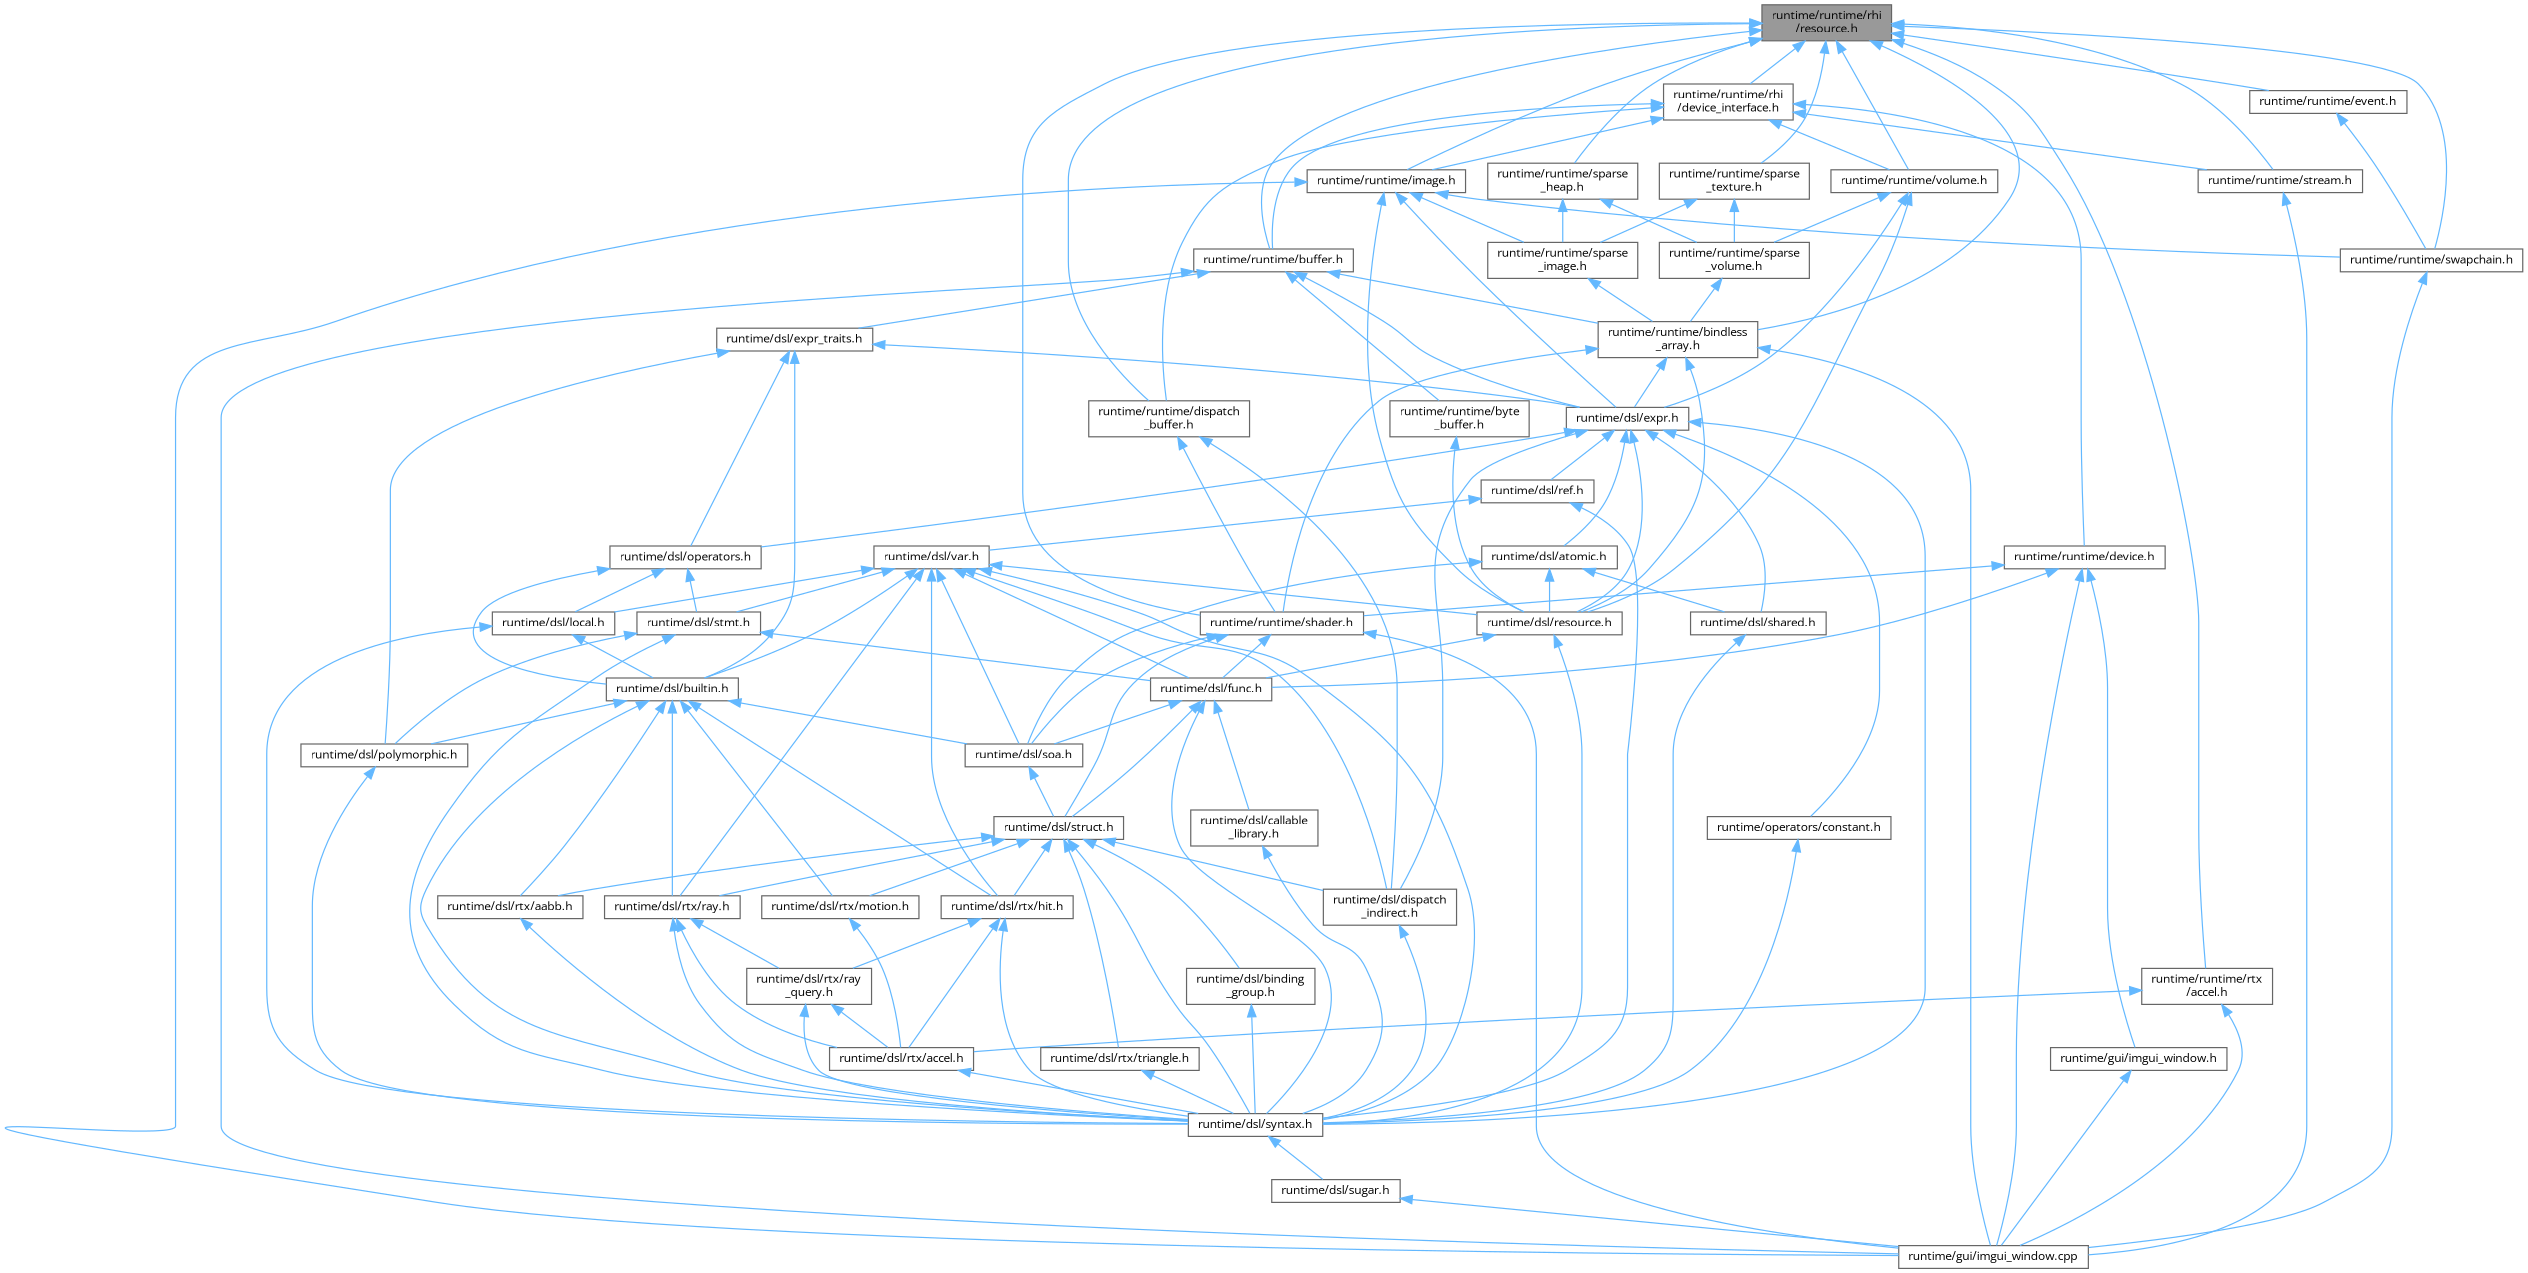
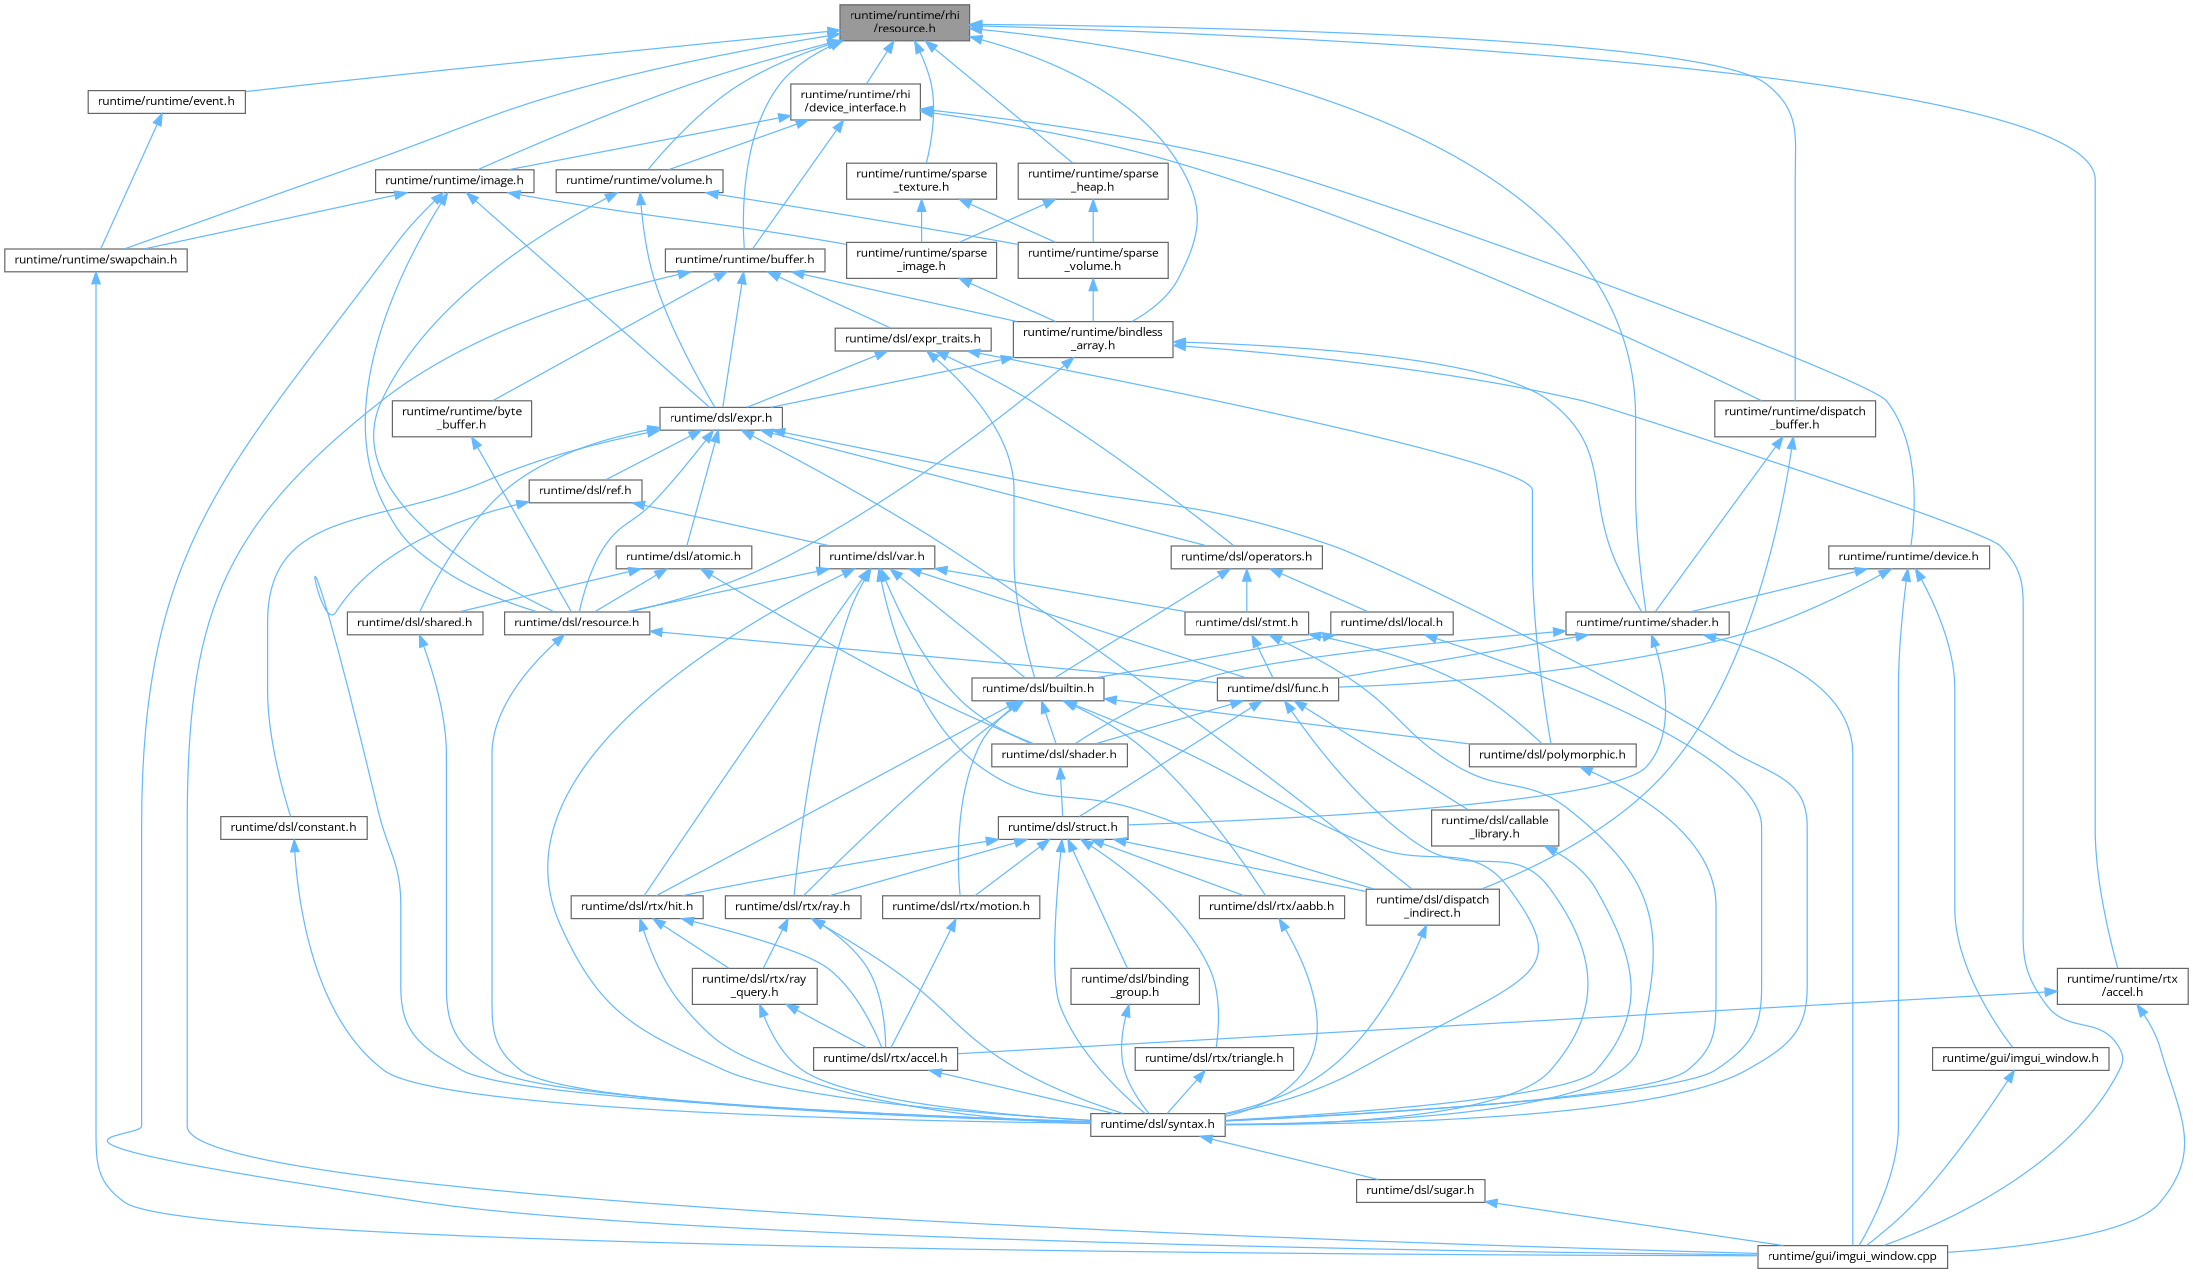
node "runtime/runtime/stream.h": removed
edge "runtime/dsl/local.h" -> "runtime/dsl/var.h": removed
node "runtime/dsl/soa.h": label "runtime/dsl/soa.h" -> "runtime/dsl/shader.h"
node "runtime/operators/constant.h": label "runtime/operators/constant.h" -> "runtime/dsl/constant.h"
